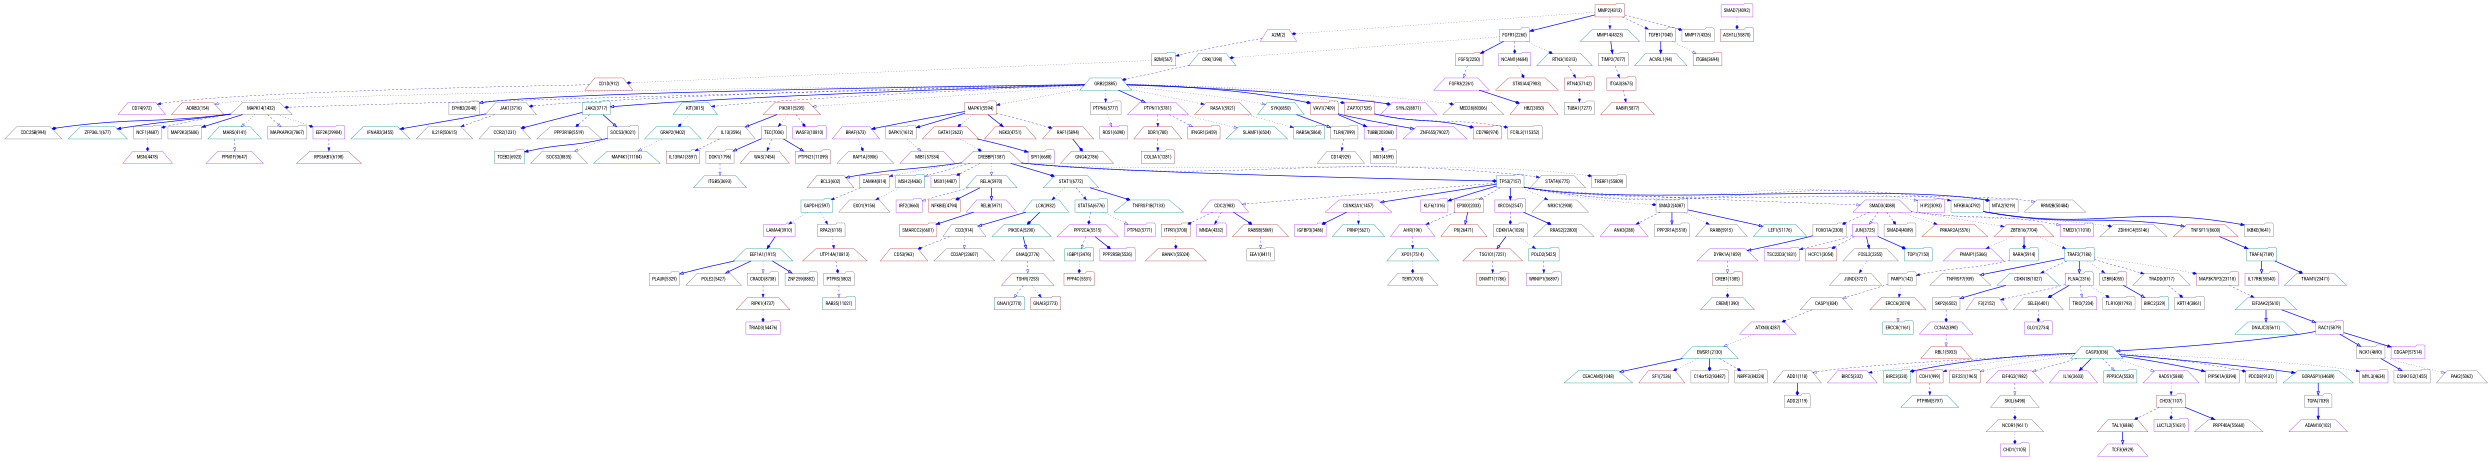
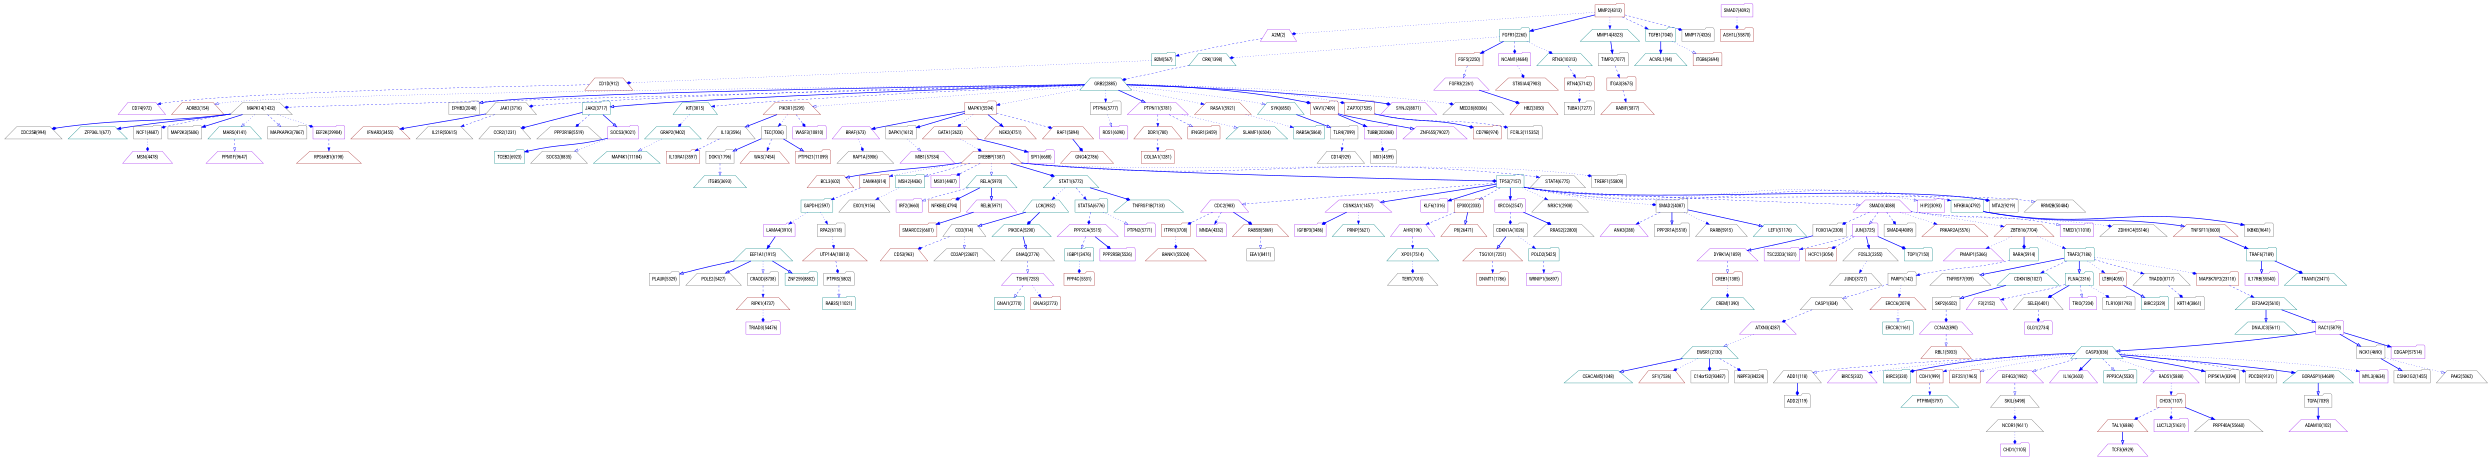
node "IFNAR2(3455)": color teal -> brown
node "SOCS3(9021)": color gray40 -> purple
